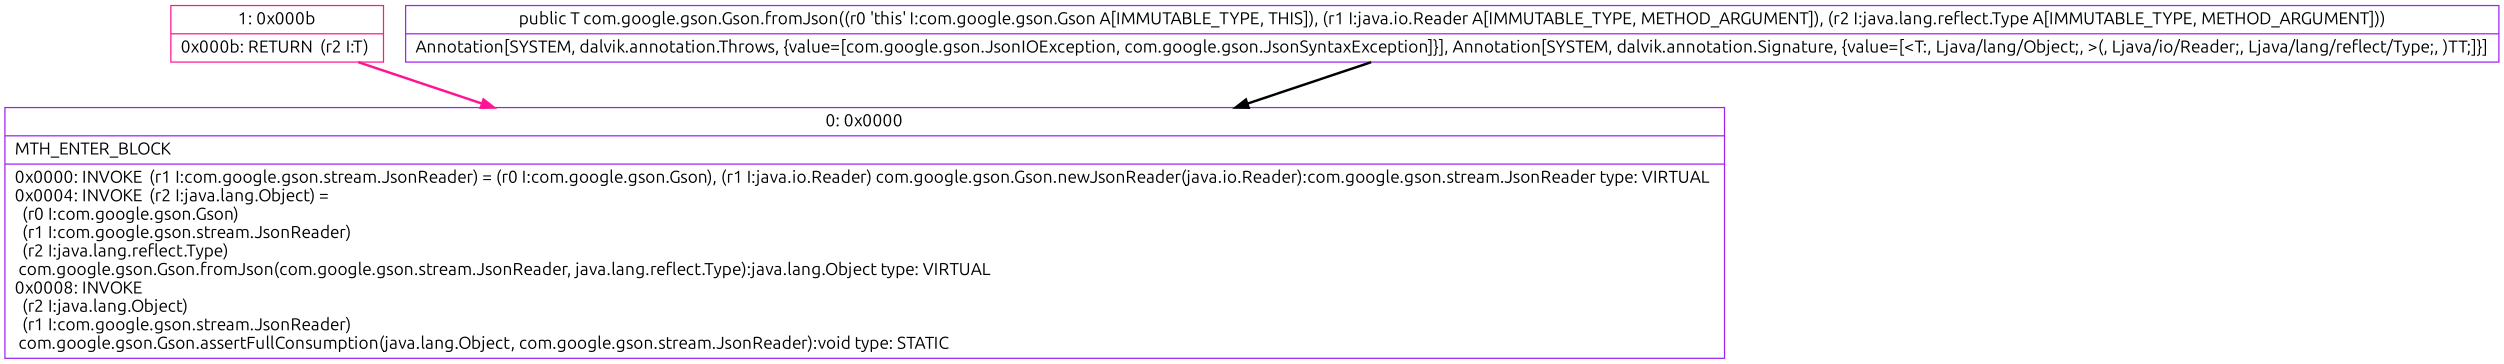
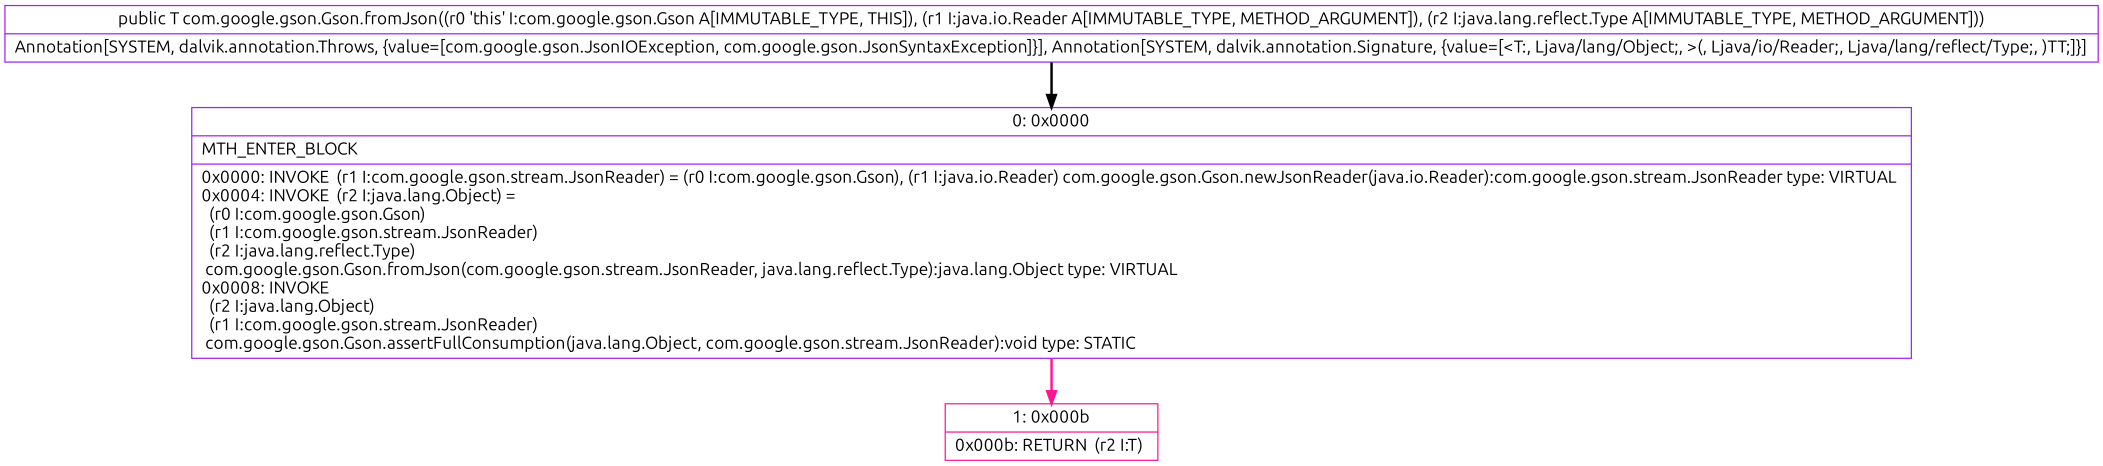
edge "1: 0x000b" -> "0: 0x0000": reversed
